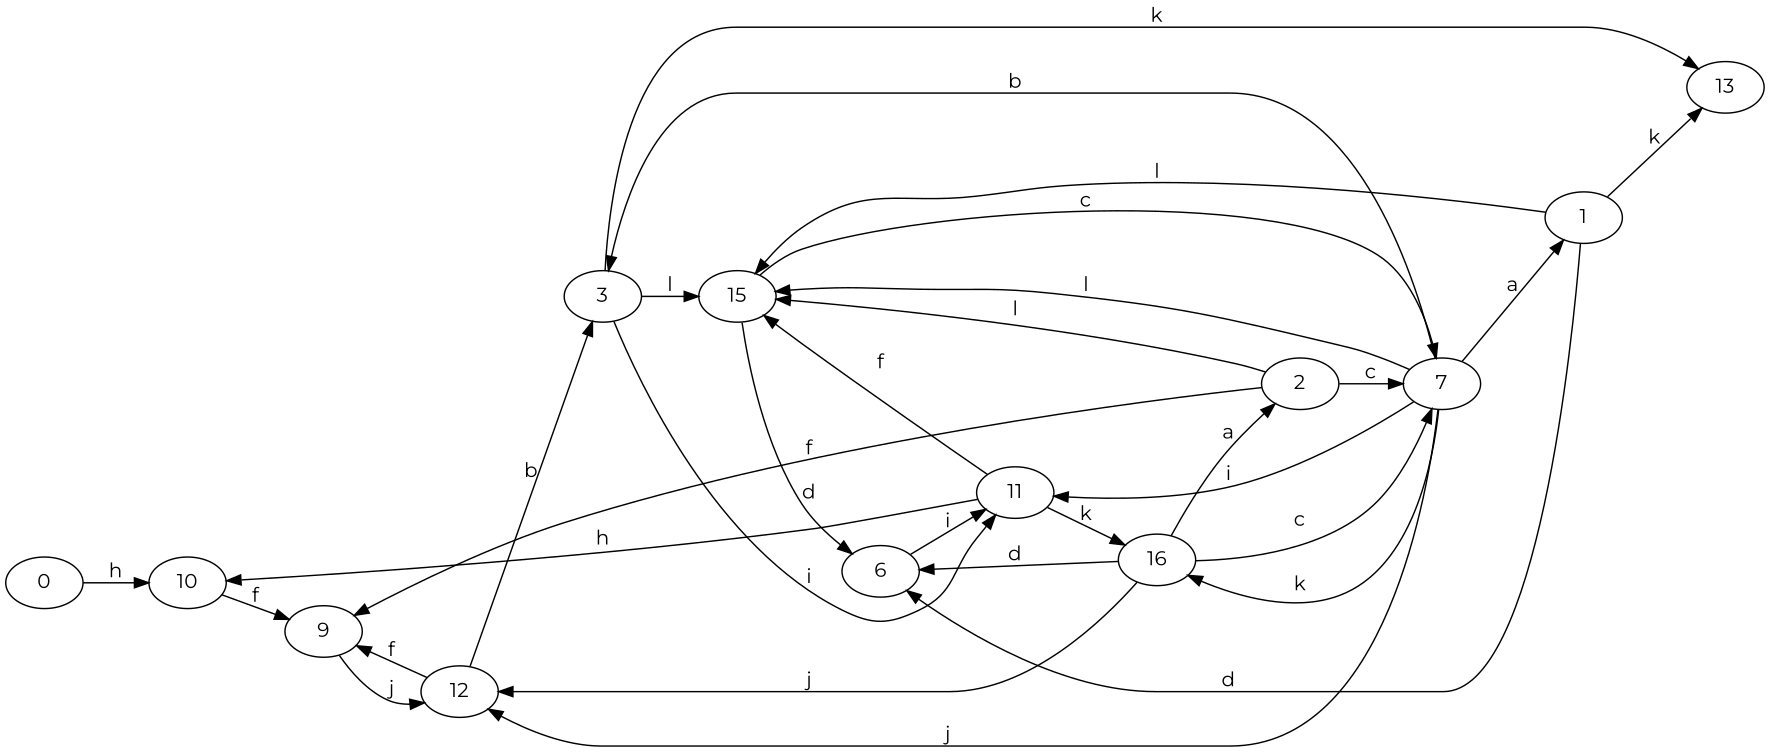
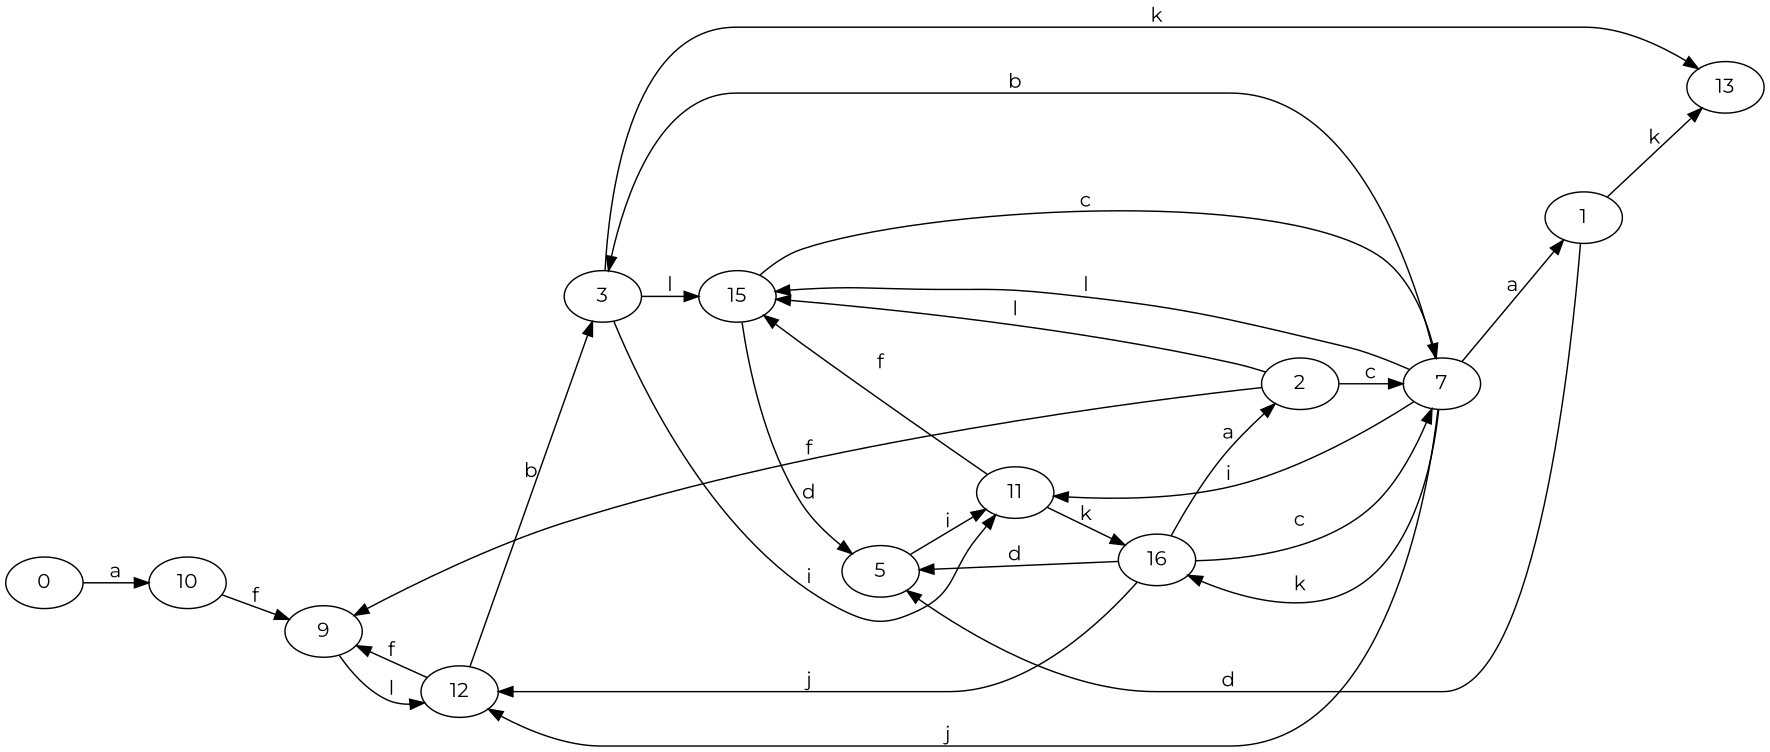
edge "1" -> "15": removed, label "l"
edge "11" -> "10": removed, label "h"
node "6": label "6" -> "5"
edge "0" -> "10": label "h" -> "a"
edge "9" -> "12": label "j" -> "l"
